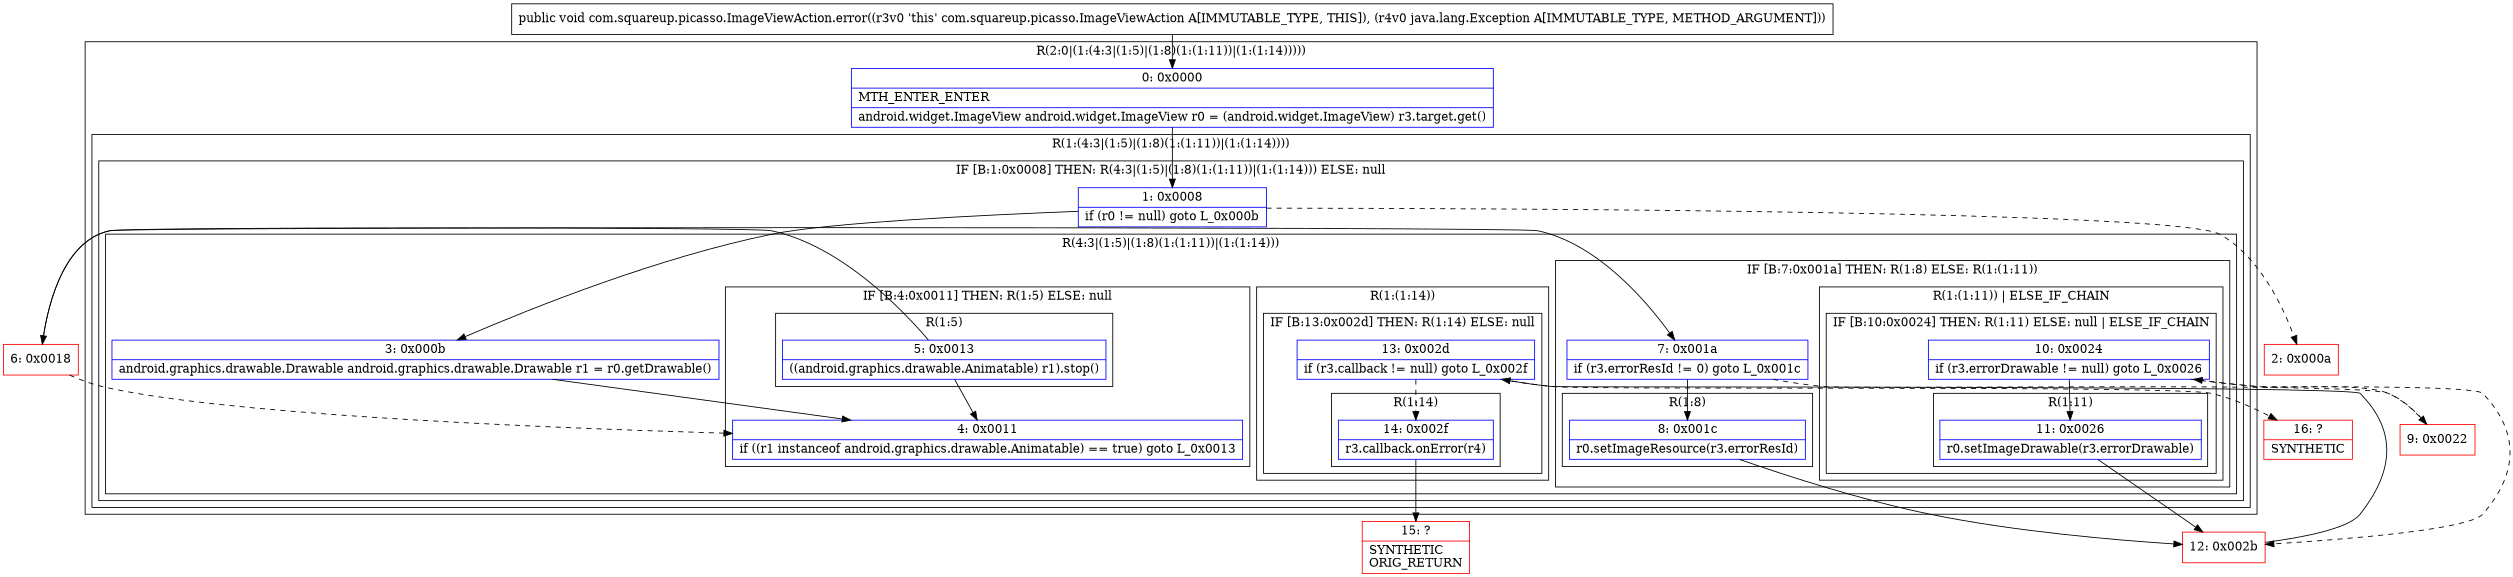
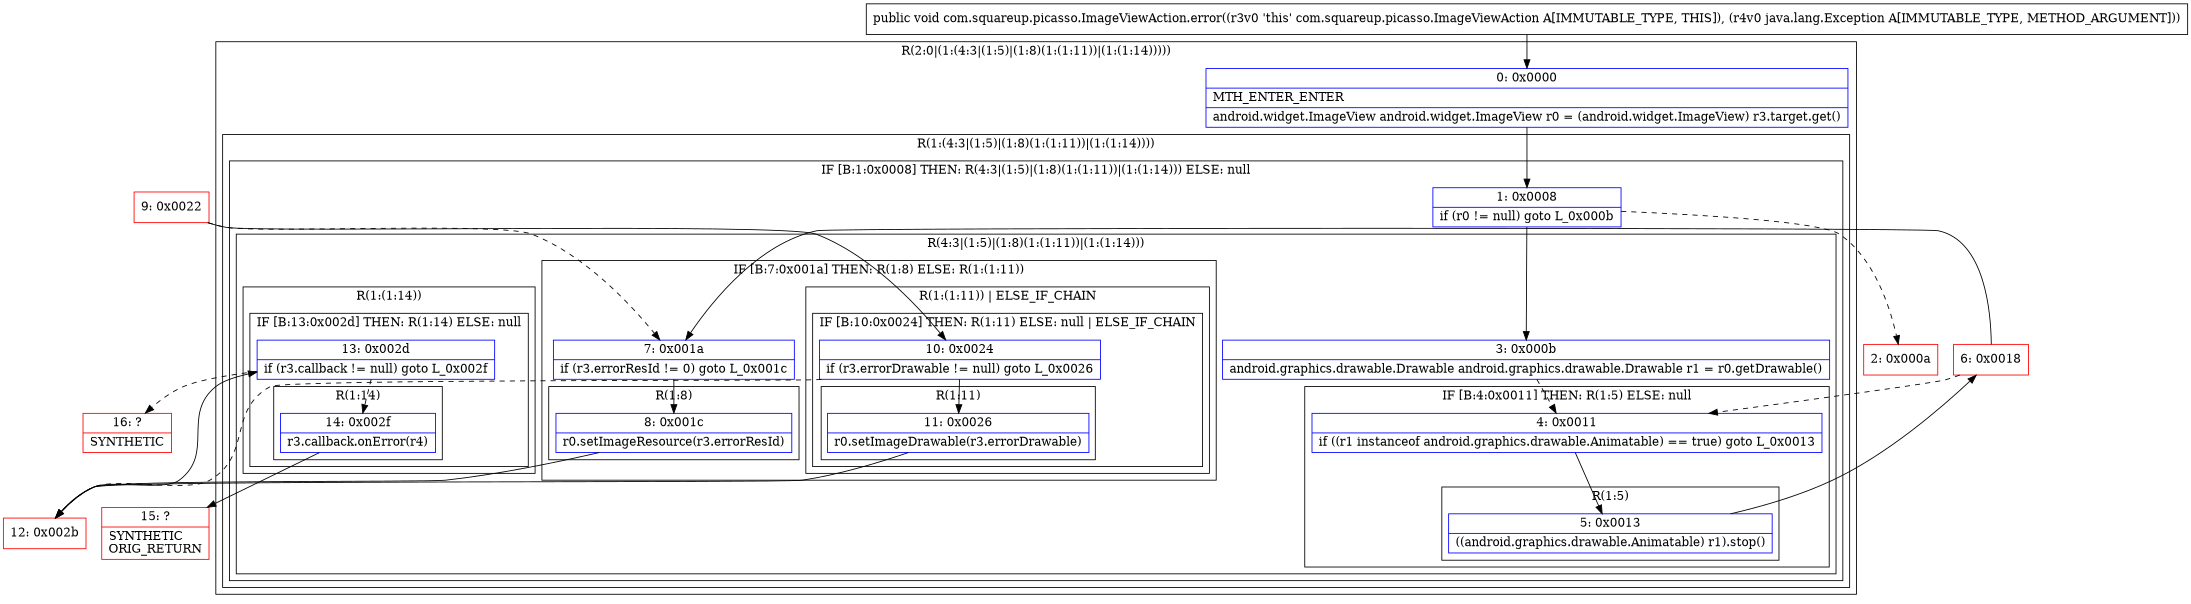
edge "7: 0x001a" -> "9: 0x0022": reversed
edge "9: 0x0022" -> "10: 0x0024": style dashed -> solid
edge "5: 0x0013" -> "4: 0x0011": reversed
edge "3: 0x000b" -> "4: 0x0011": style solid -> dashed
